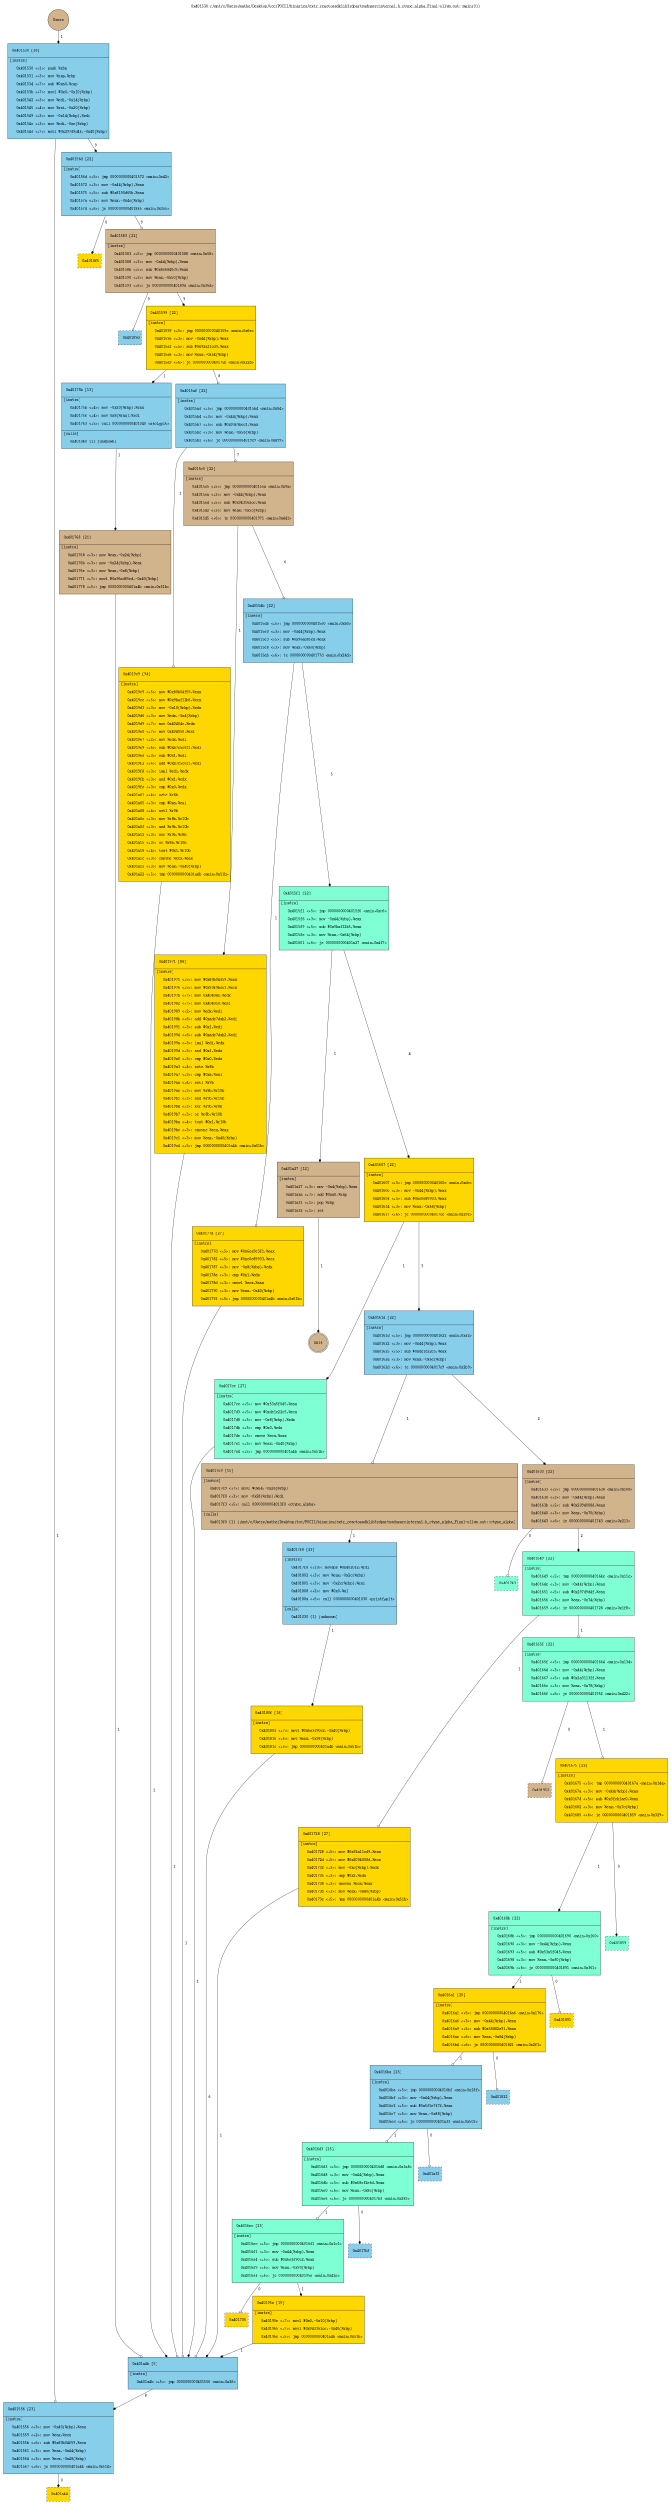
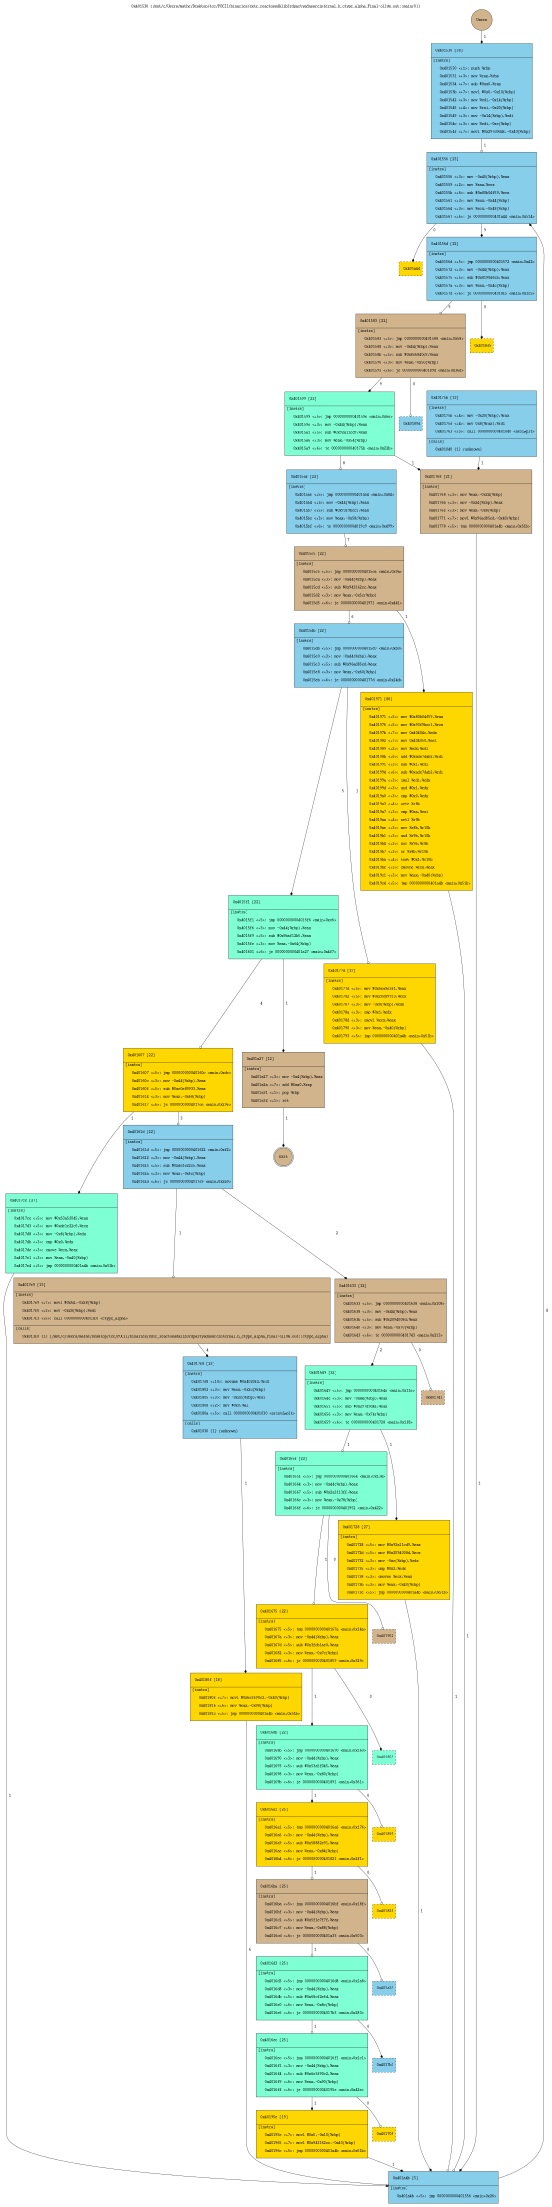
edge "0x401530 [38]" -> "0x40156d [22]": now "0x401556 [23]" -> "0x40156d [22]"
node "0x401599 [22]": fillcolor gold -> aquamarine
edge "0x401599 [22]" -> "0x40175b [13]": now "0x401599 [22]" -> "0x401768 [21]"
node "0x4019c9 [94]": removed
edge "0x4015f1 [22]" -> "0x401607 [22]": arrowhead diamond -> odot
edge "0x401607 [22]" -> "0x40161d [22]": arrowhead diamond -> odot
edge "0x401768 [21]" -> "0x401a4b [5]": arrowhead odot -> diamond
edge "0x4017e9 [15]" -> "0x4017f8 [23]": label " 1" -> " 4"
node "0x401743": fillcolor aquamarine -> tan
edge "0x401649 [22]" -> "0x401728 [27]": arrowhead odot -> diamond
node "0x4016ba [25]": fillcolor skyblue -> tan
node "0x401821": fillcolor skyblue -> gold
